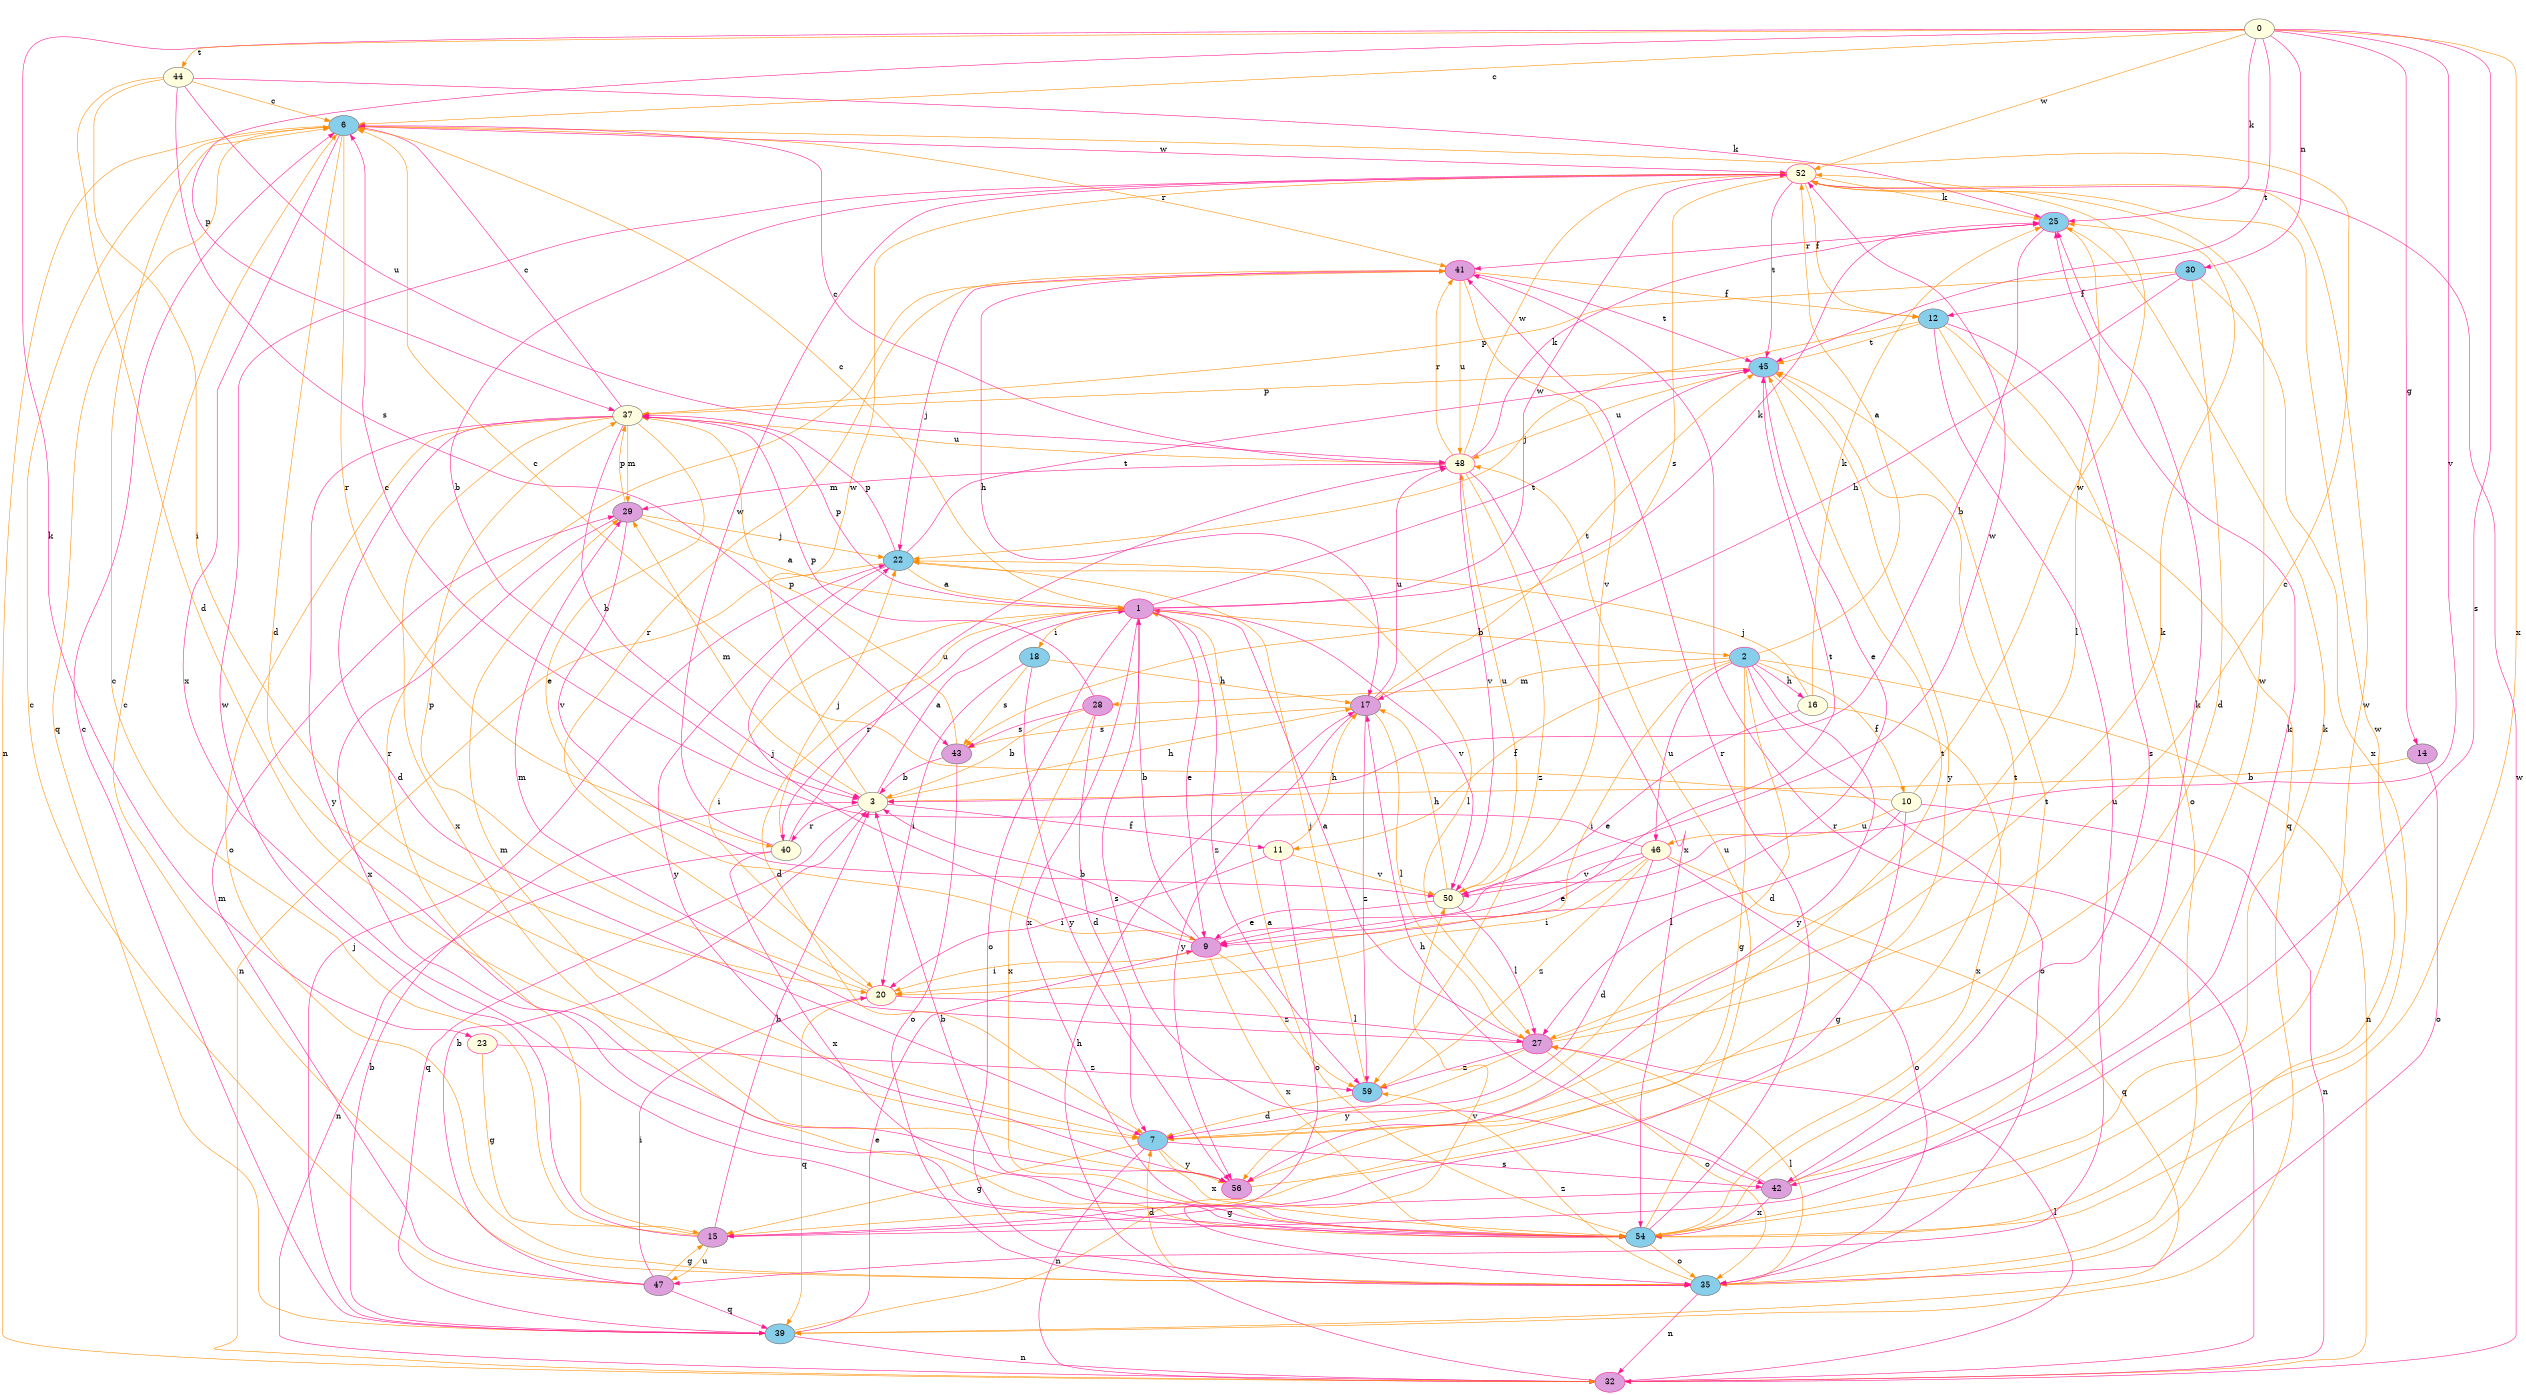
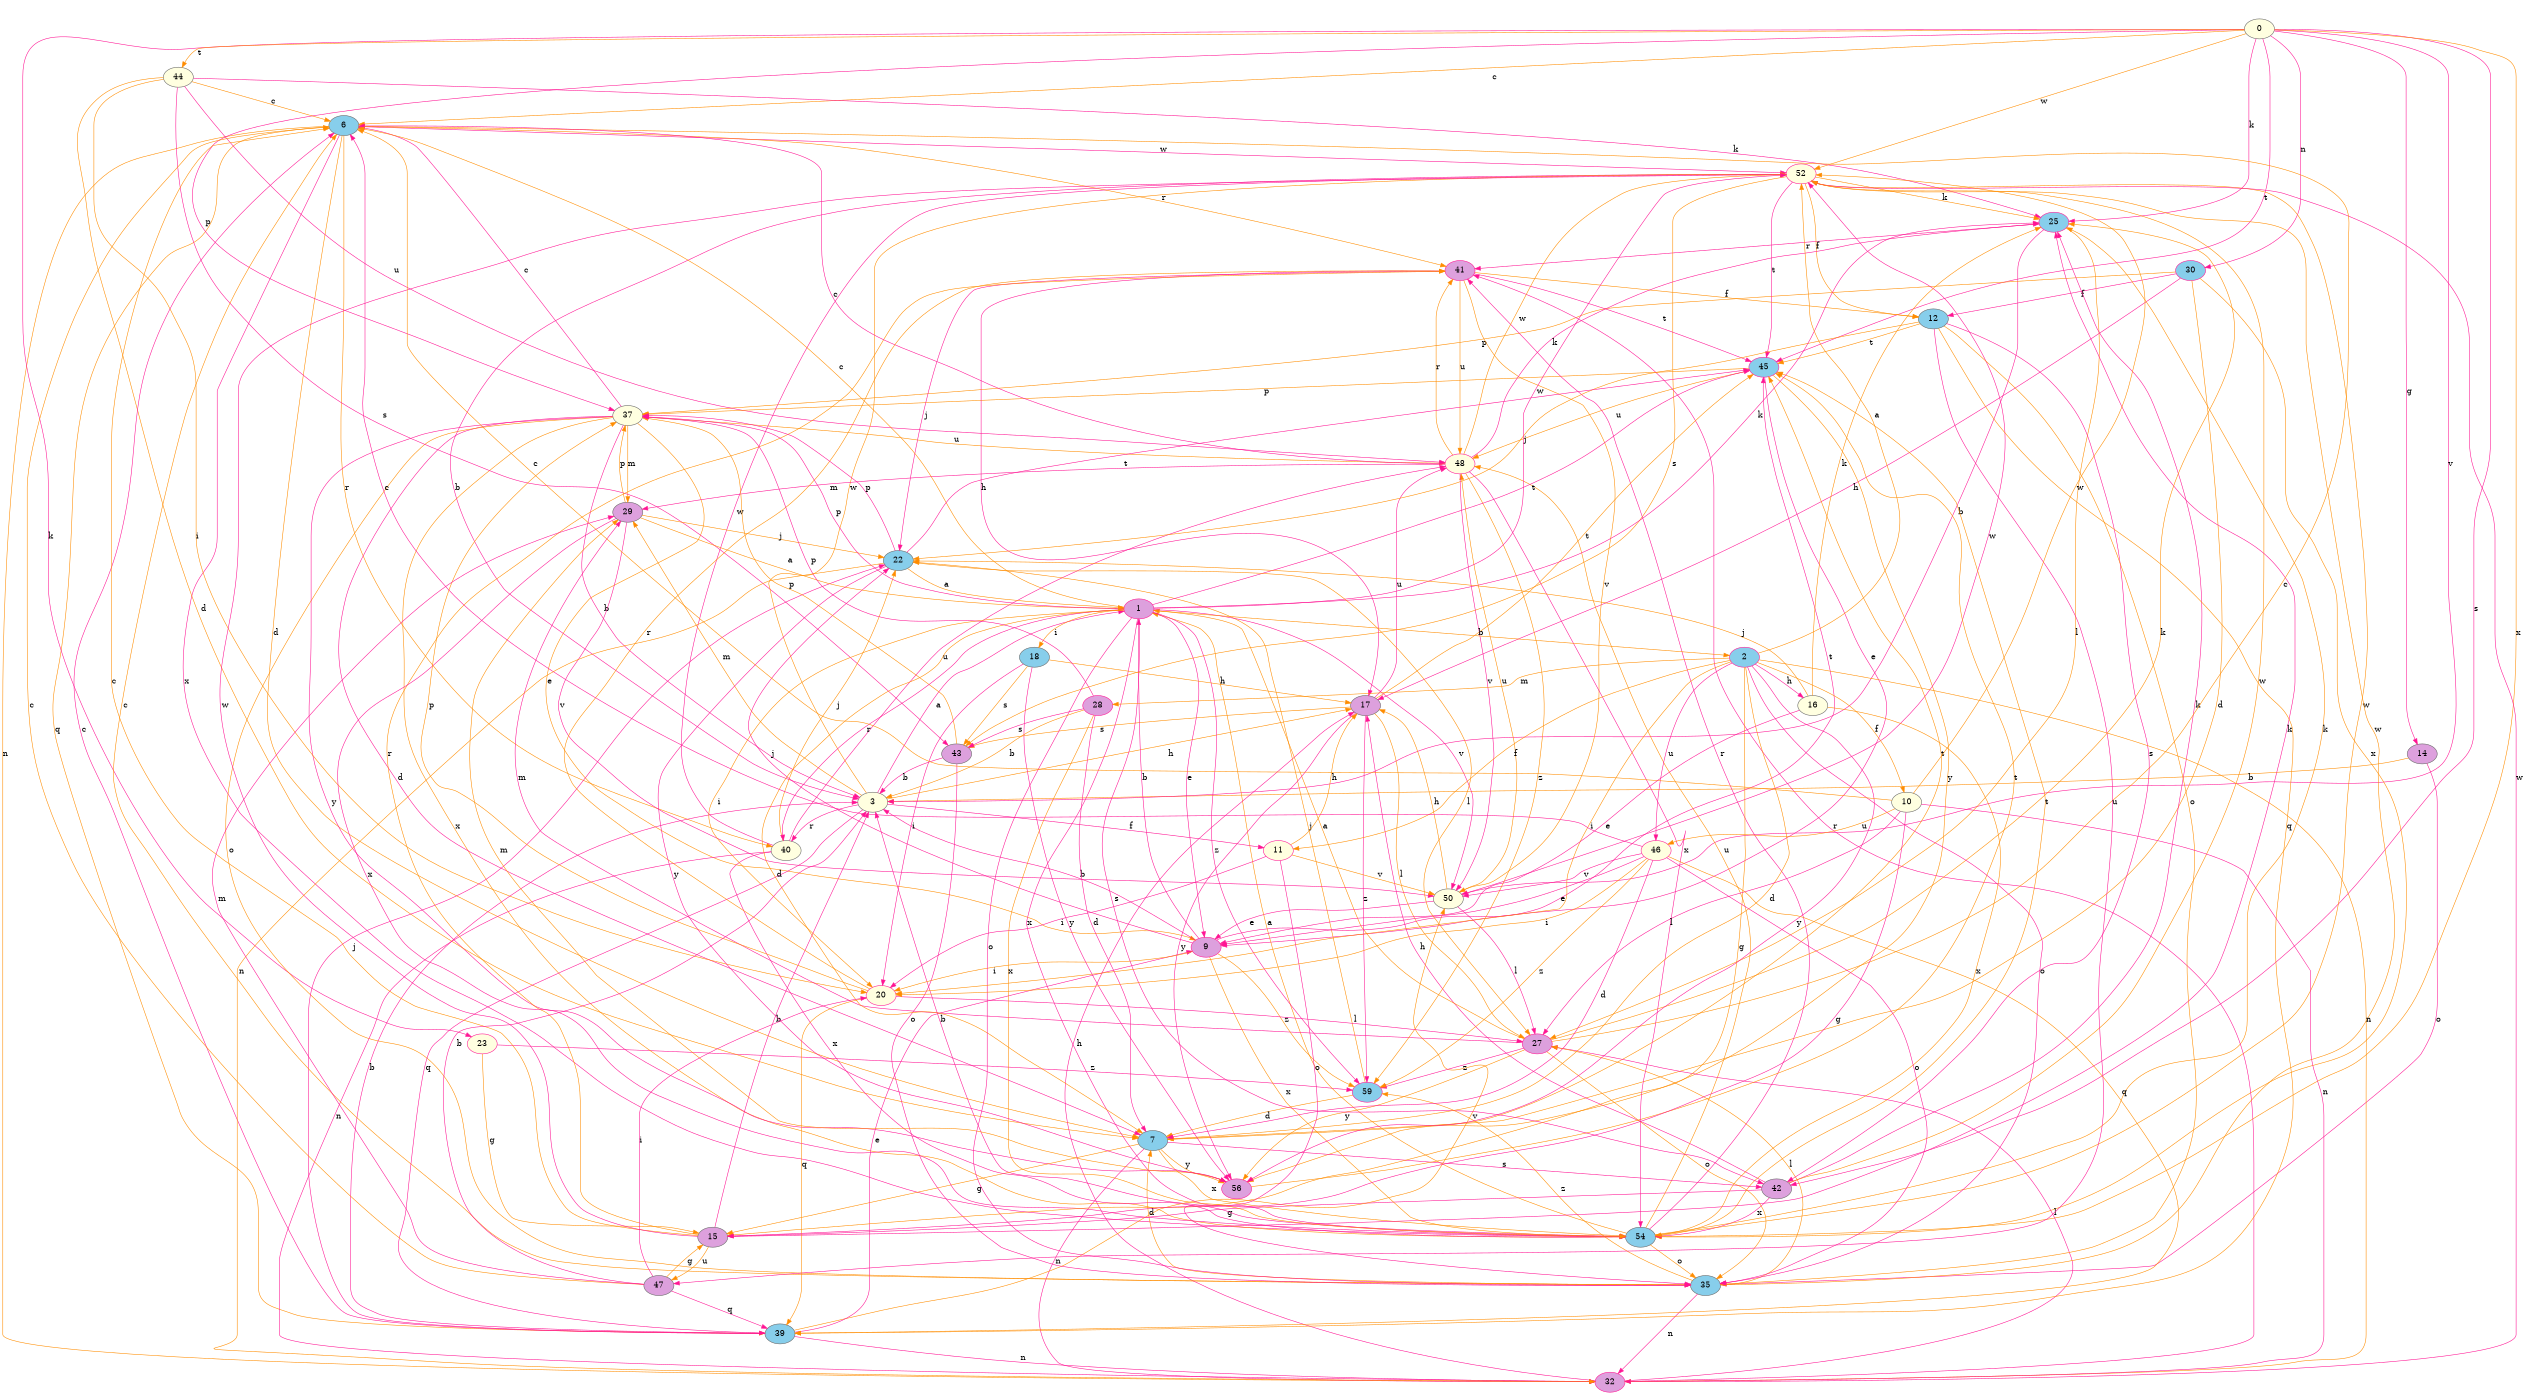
edge "27" -> "1": color deeppink -> darkorange
node "7": color deeppink -> gray40
